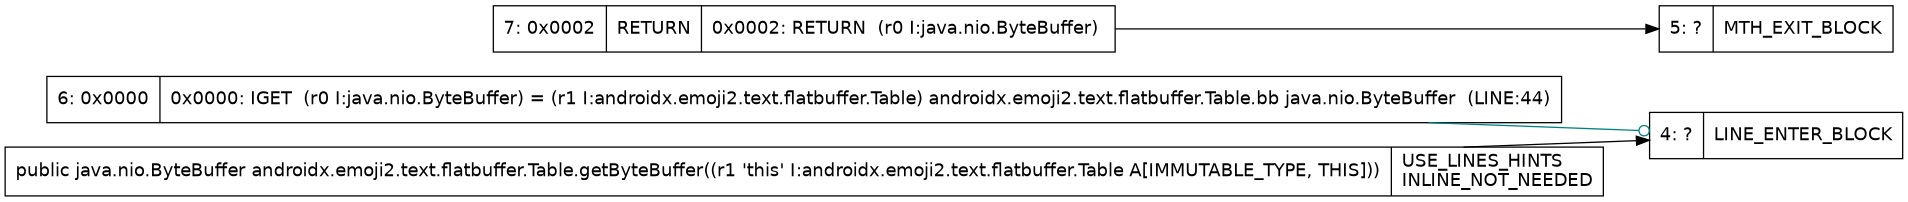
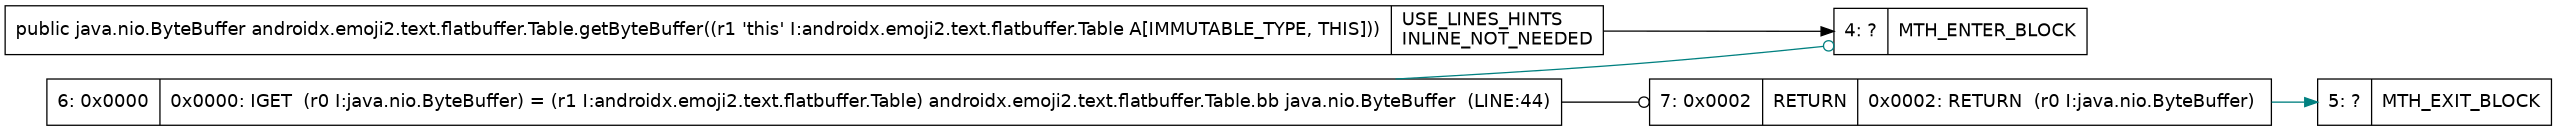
edge "7: 0x0002" -> "5: ?": color black -> teal
edge "6: 0x0000" -> "7: 0x0002": added
node "4: ?": text "LINE_ENTER_BLOCK" -> "MTH_ENTER_BLOCK"
